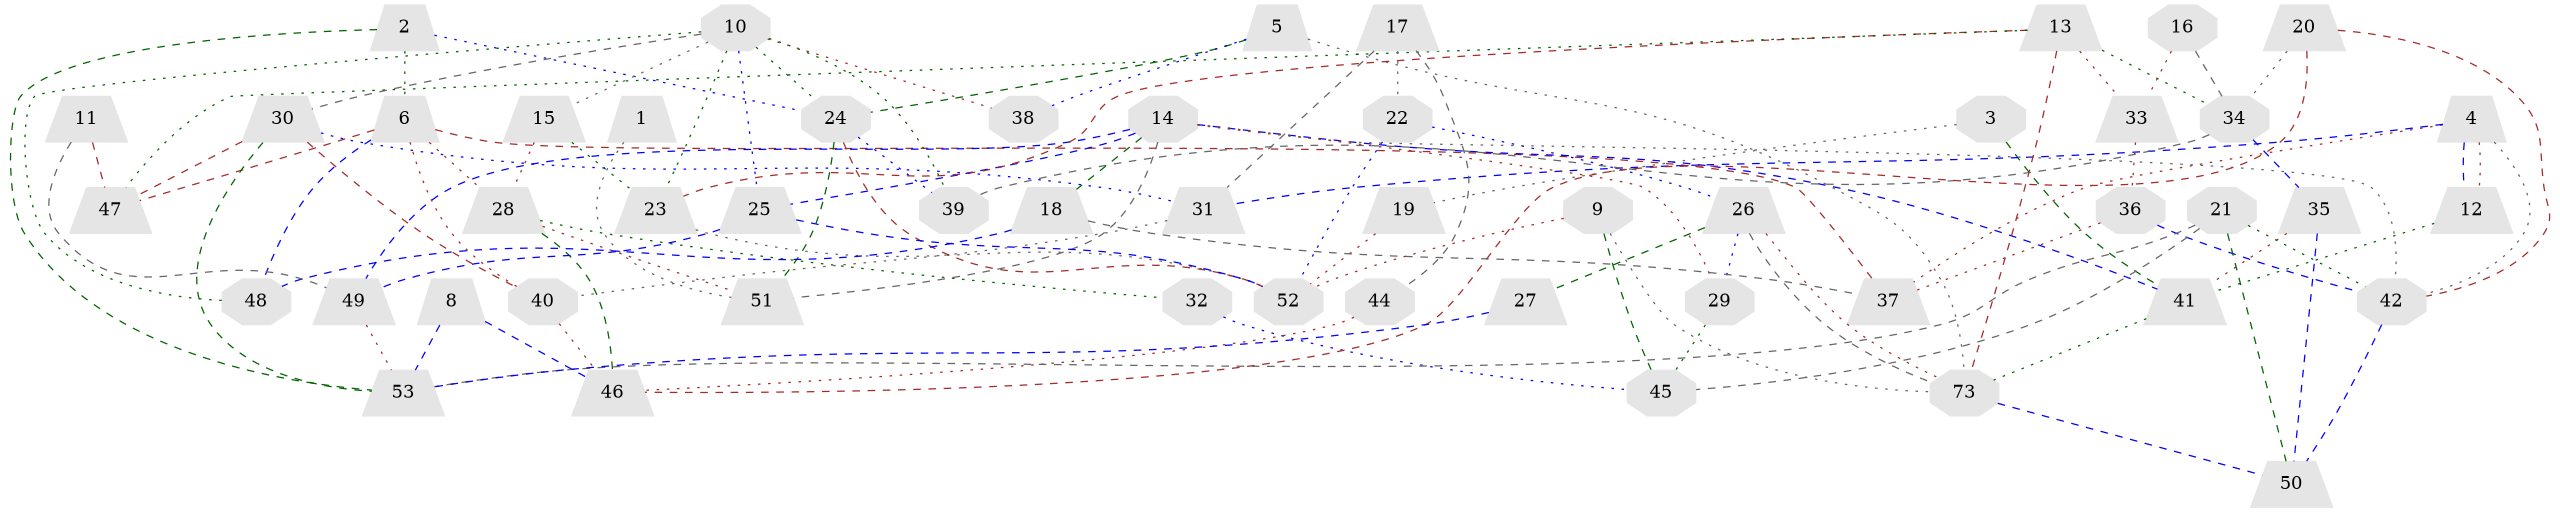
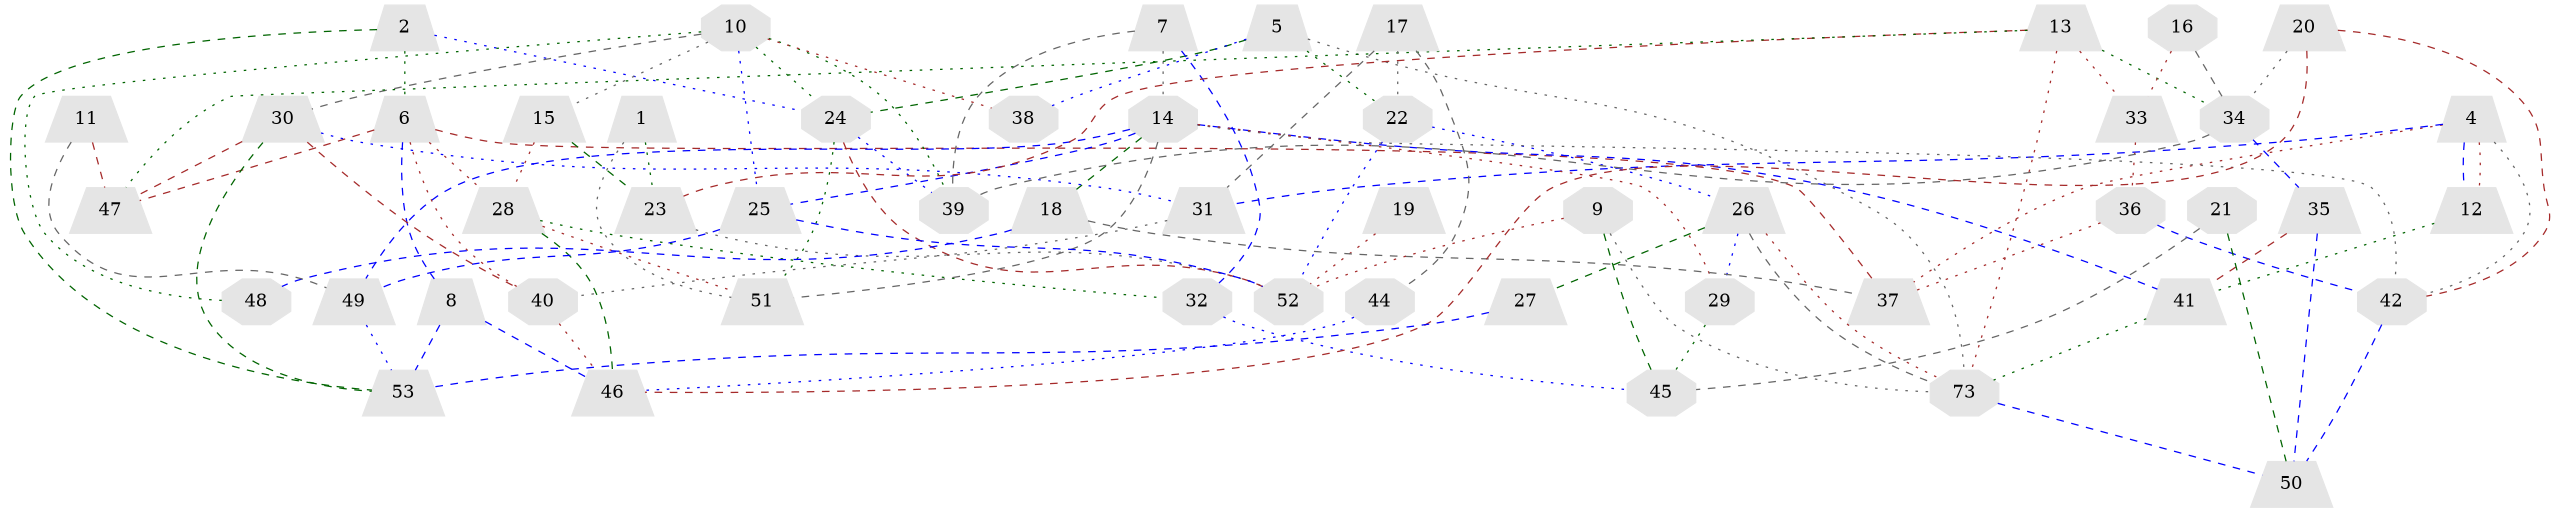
node "7": added
edge "5" -- "22": added
node "3": removed
edge "10" -- "23": now "1" -- "23"
edge "15" -- "23": style dotted -> dashed
edge "6" -- "48": now "6" -- "8"
edge "13" -- "73": style dashed -> dotted
edge "24" -- "51": style dashed -> dotted
edge "35" -- "41": style dotted -> dashed
edge "21" -- "42": removed
edge "49" -- "53": color brown -> blue
edge "21" -- "53": removed
edge "44" -- "46": color brown -> blue
